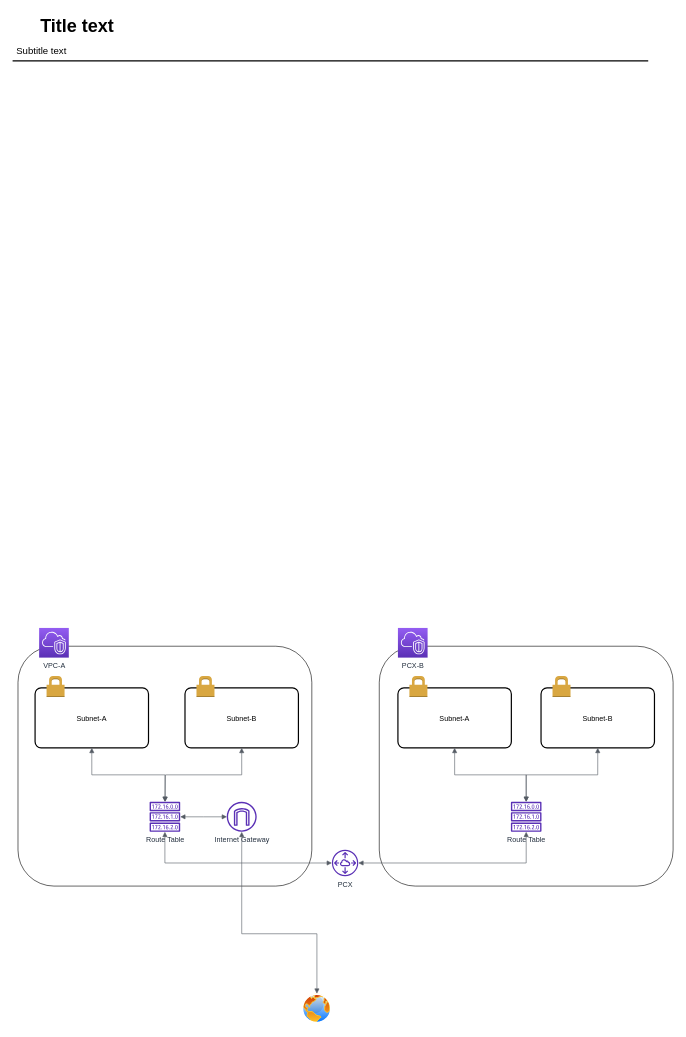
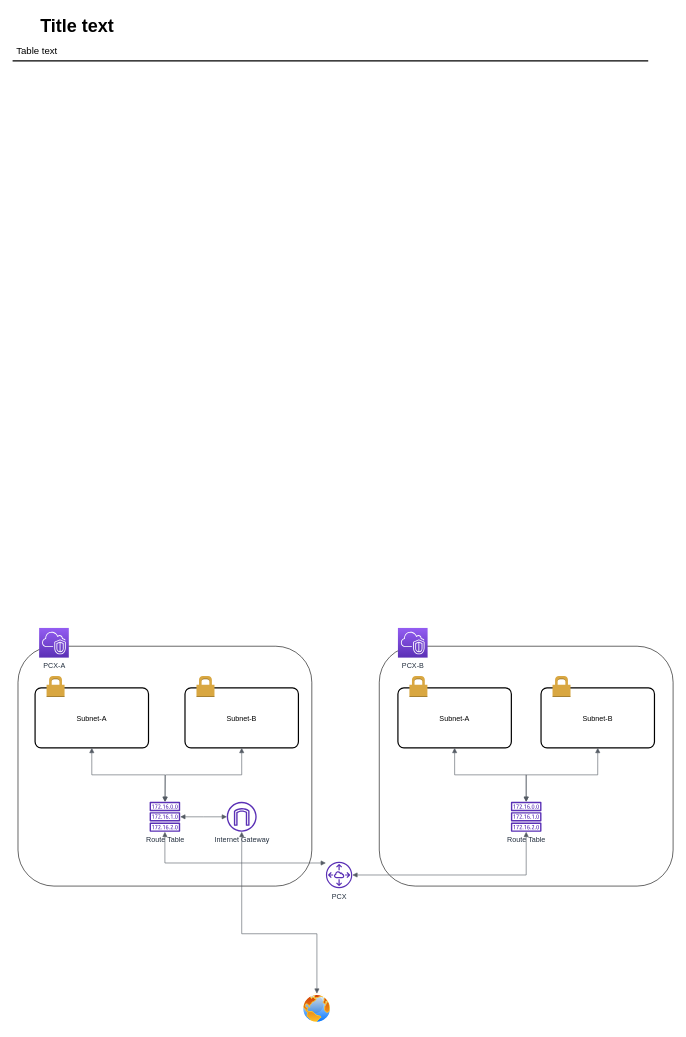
node "Subtitle text": label "Subtitle text" -> "Table text"
node "VPC-A": label "VPC-A" -> "PCX-A"
node "PCX": moved (345, 863) -> (339, 875)
